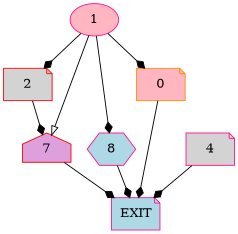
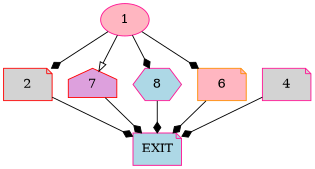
node "0": label "0" -> "6"
edge "2" -> "7": now "2" -> "EXIT"
